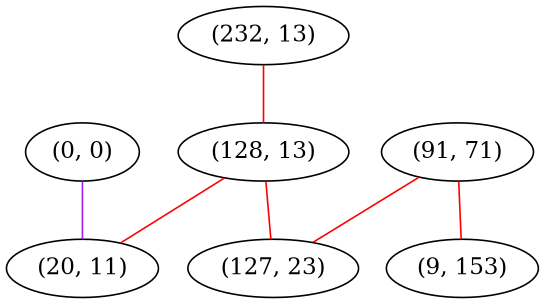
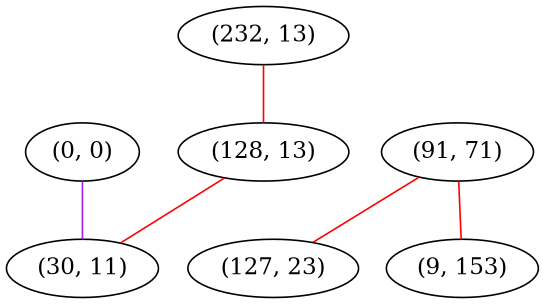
edge "(128, 13)" -- "(127, 23)": removed
node "(20, 11)": label "(20, 11)" -> "(30, 11)"
